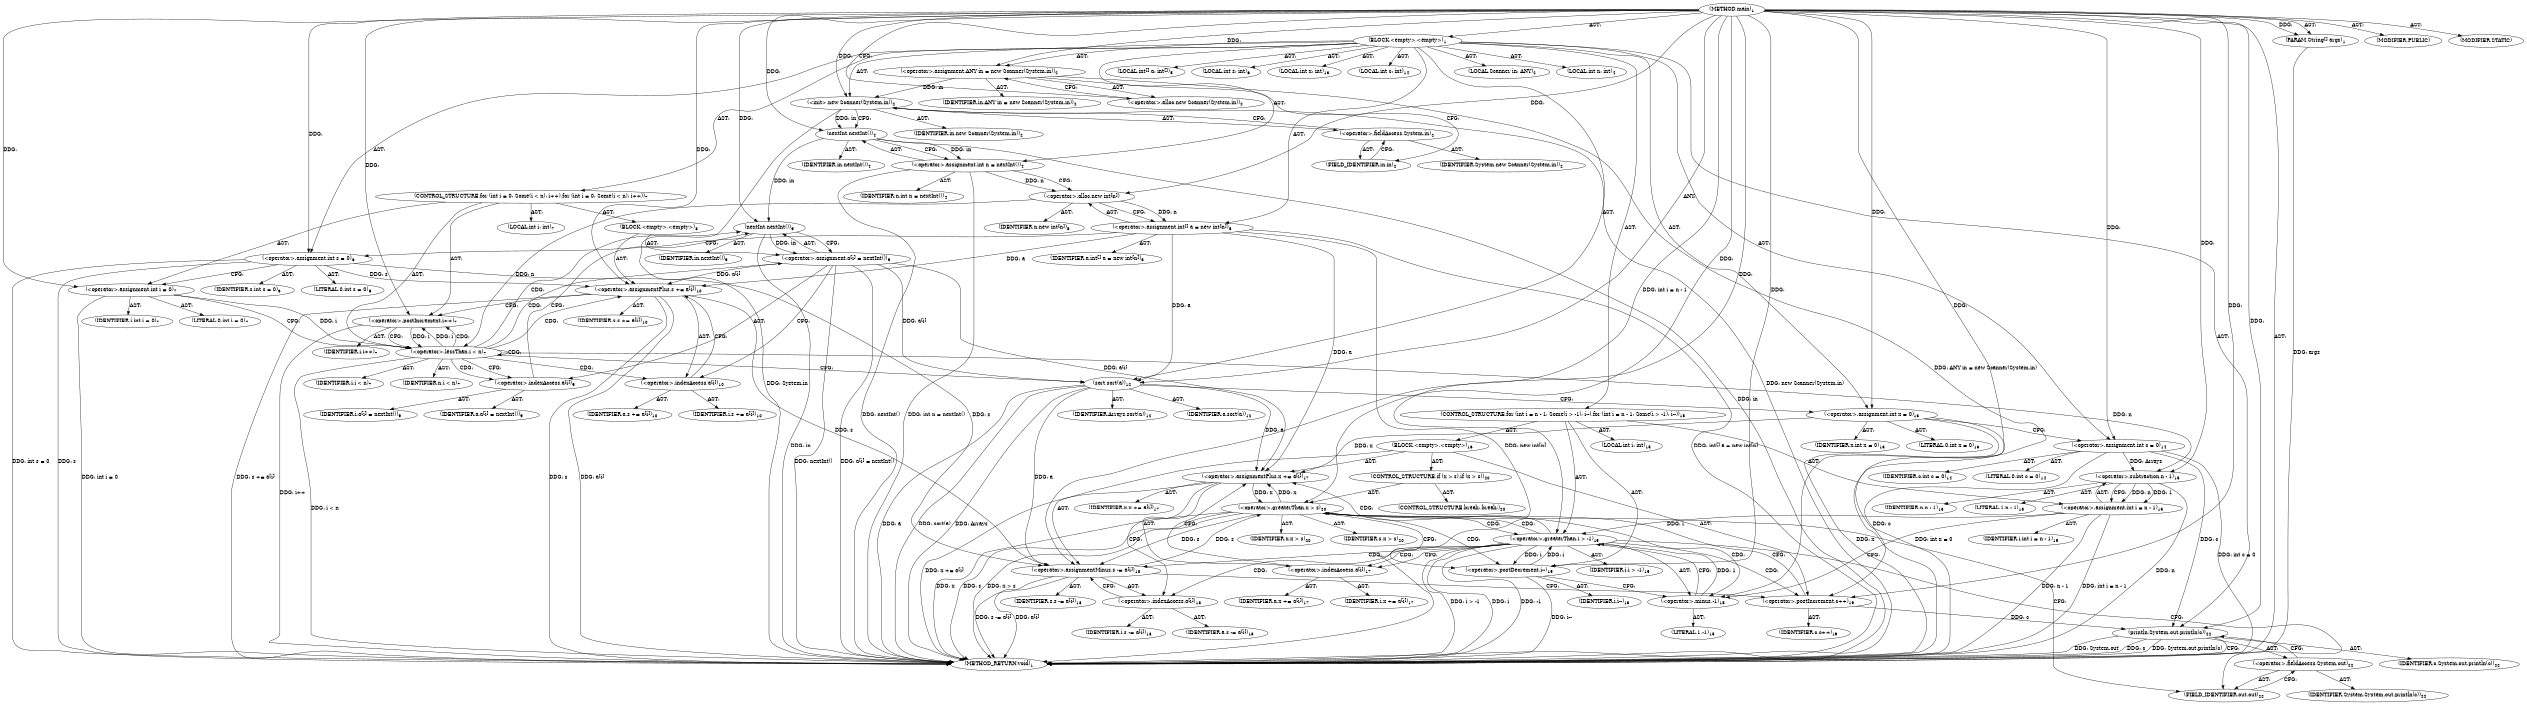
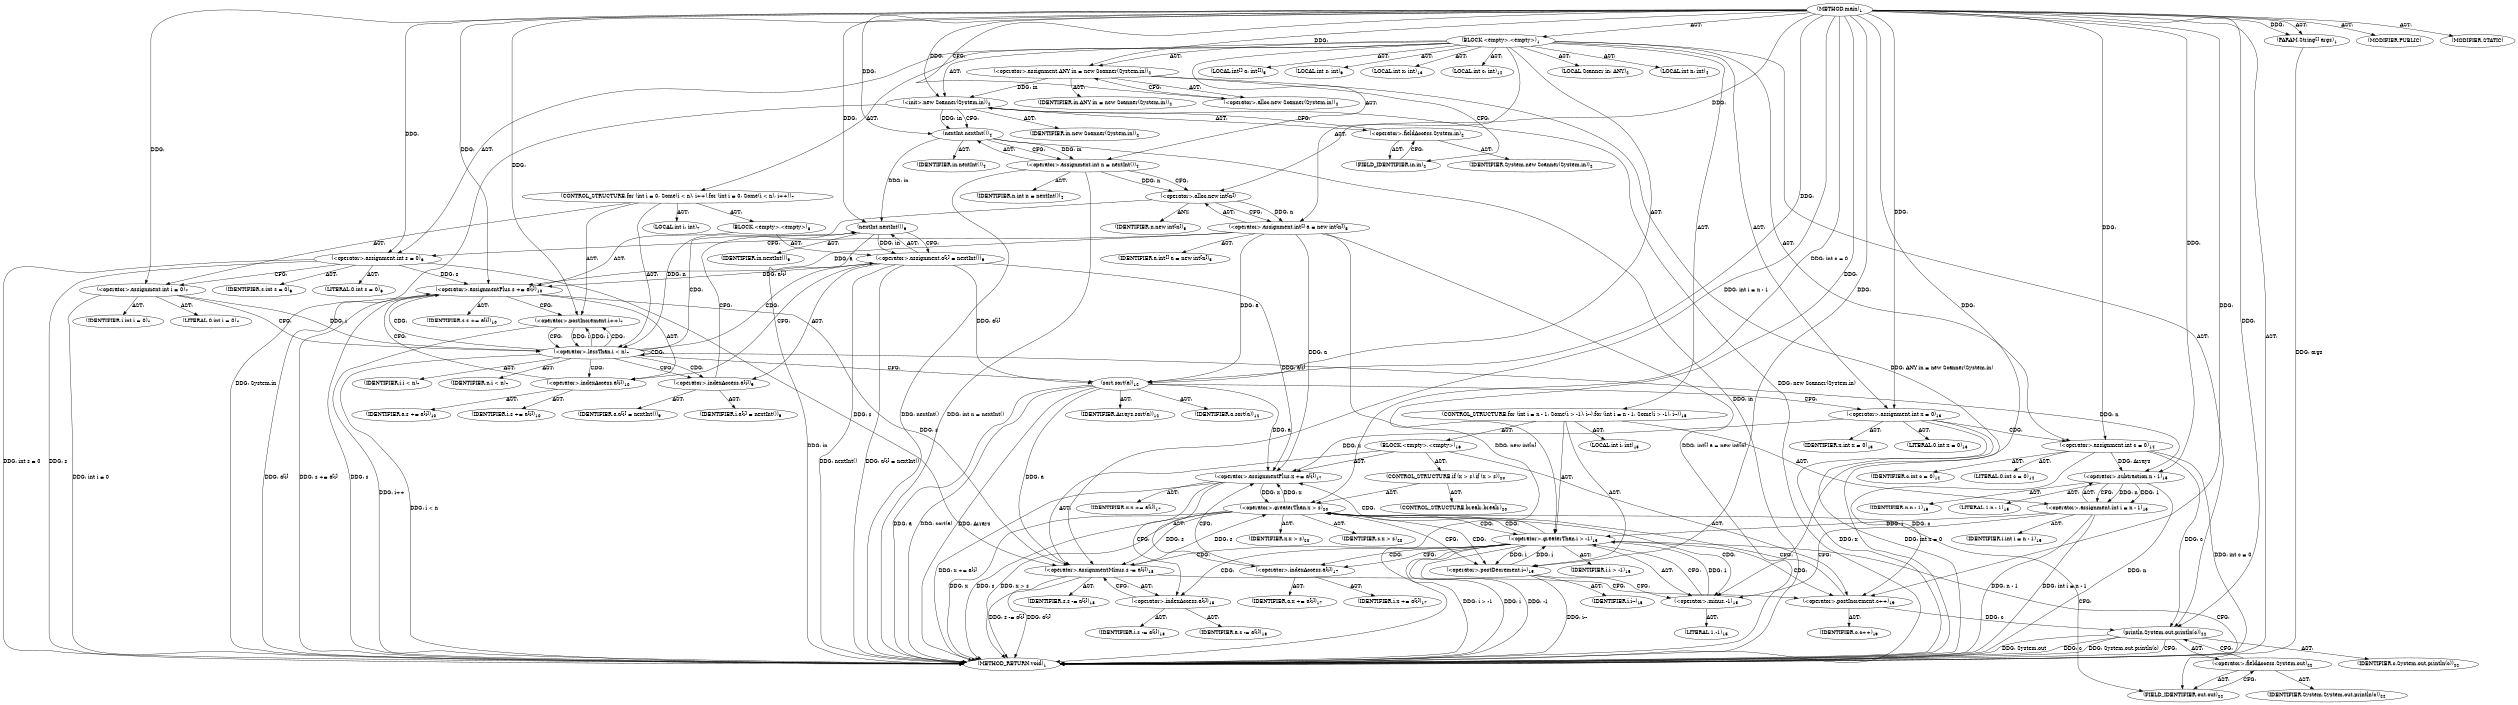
edge "(METHOD,main)" -> "(sort,sort(a))": label "ANY: " -> "DDG: "
edge "(<operator>.alloc,new int[n])" -> "(IDENTIFIER,n,new int[n])": label "AST: " -> "ANY: "
edge "(METHOD,main)" -> "(<operator>.greaterThan,x > s)": label "DDG: " -> "DDG: int c = 0"
node "(IDENTIFIER,i,i++)": removed
edge "(<operator>.assignment,int x = 0)" -> "(<operator>.assignment,int c = 0)": label "CFG: " -> "CDG: "
